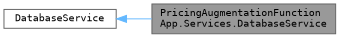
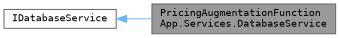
node "DatabaseService": label "DatabaseService" -> "IDatabaseService"
